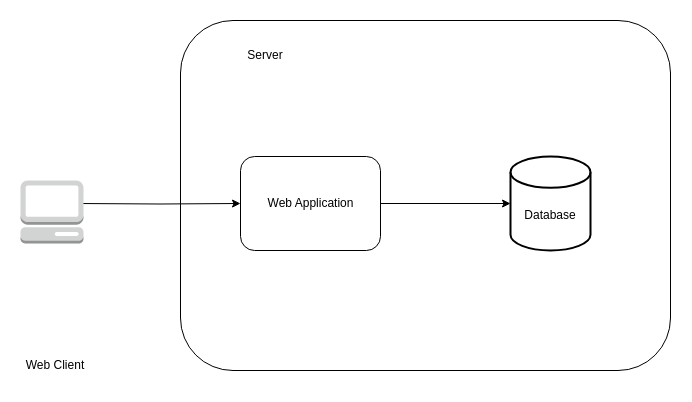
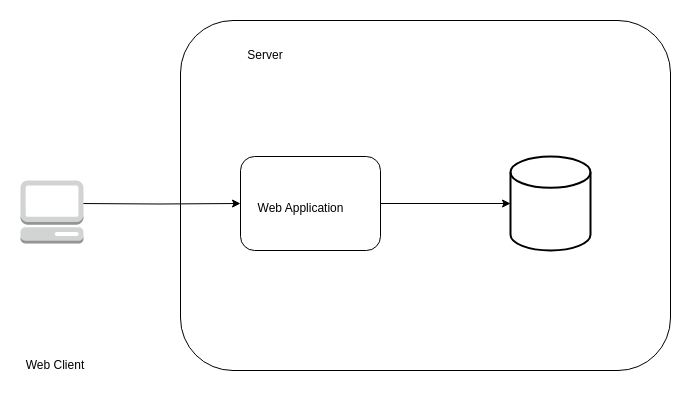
node "Web Application": moved (311, 204) -> (301, 209)
node "Database": removed
